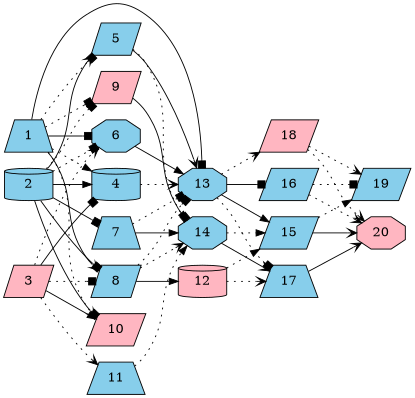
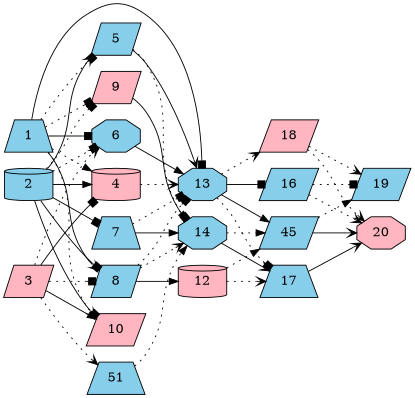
node "4": fillcolor skyblue -> lightpink
node "15": label "15" -> "45"
node "11": label "11" -> "51"
